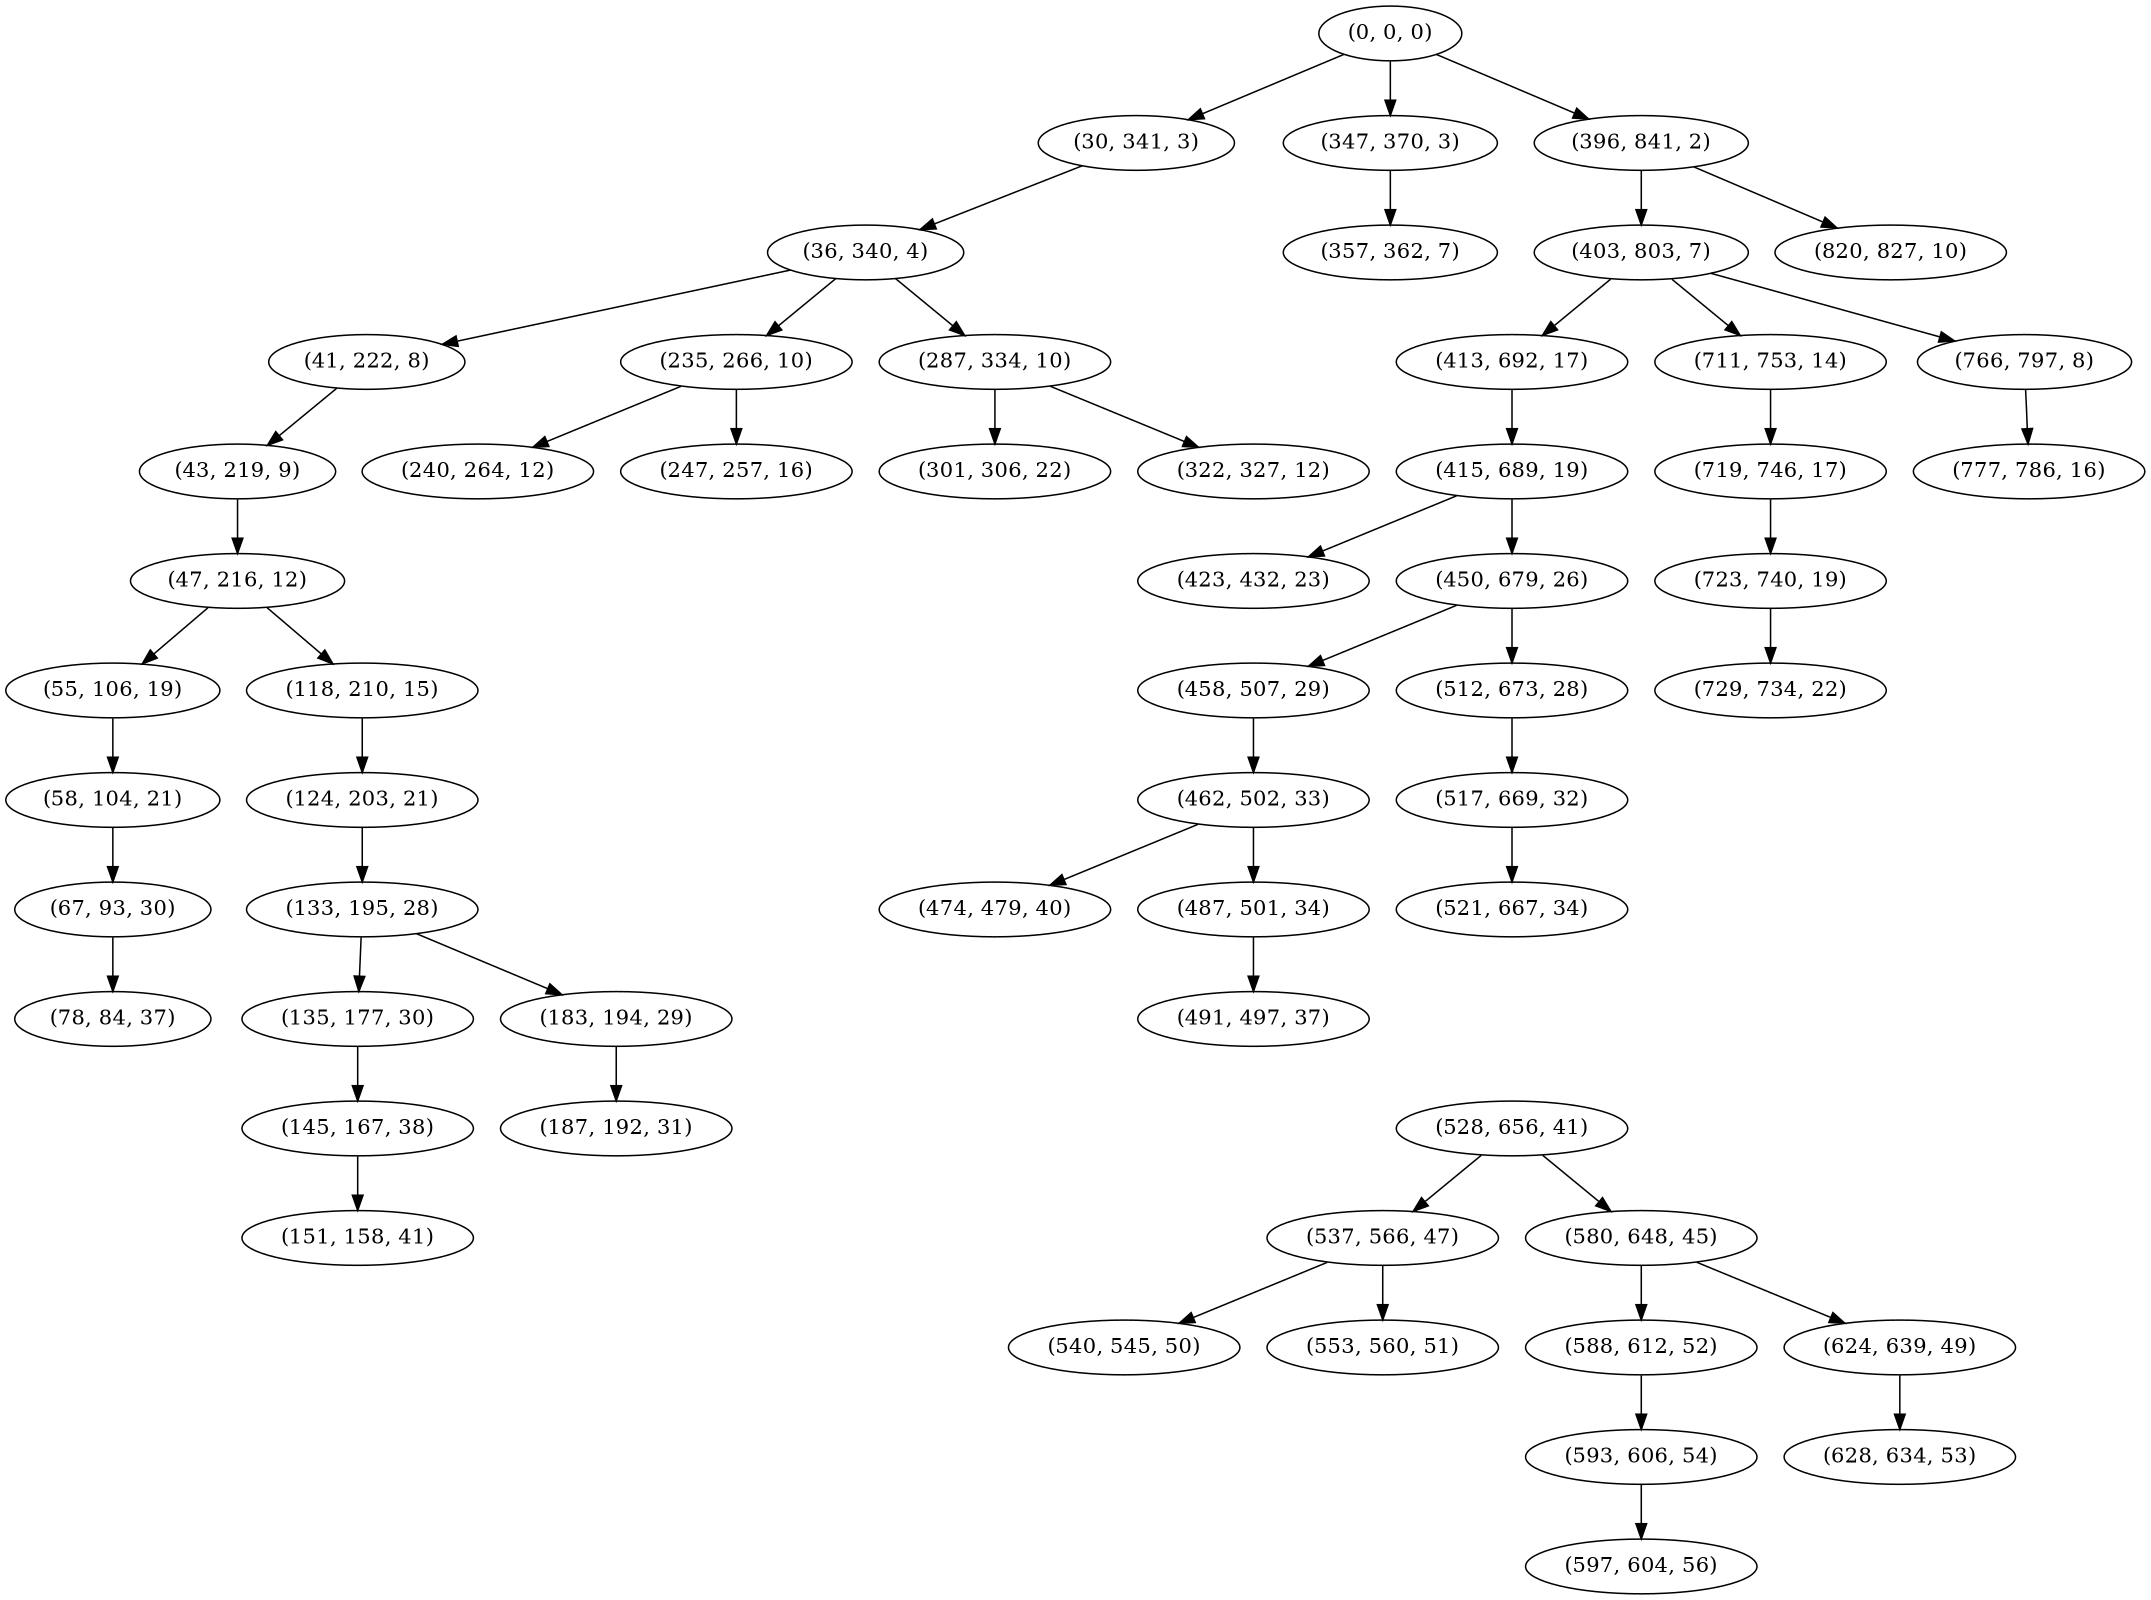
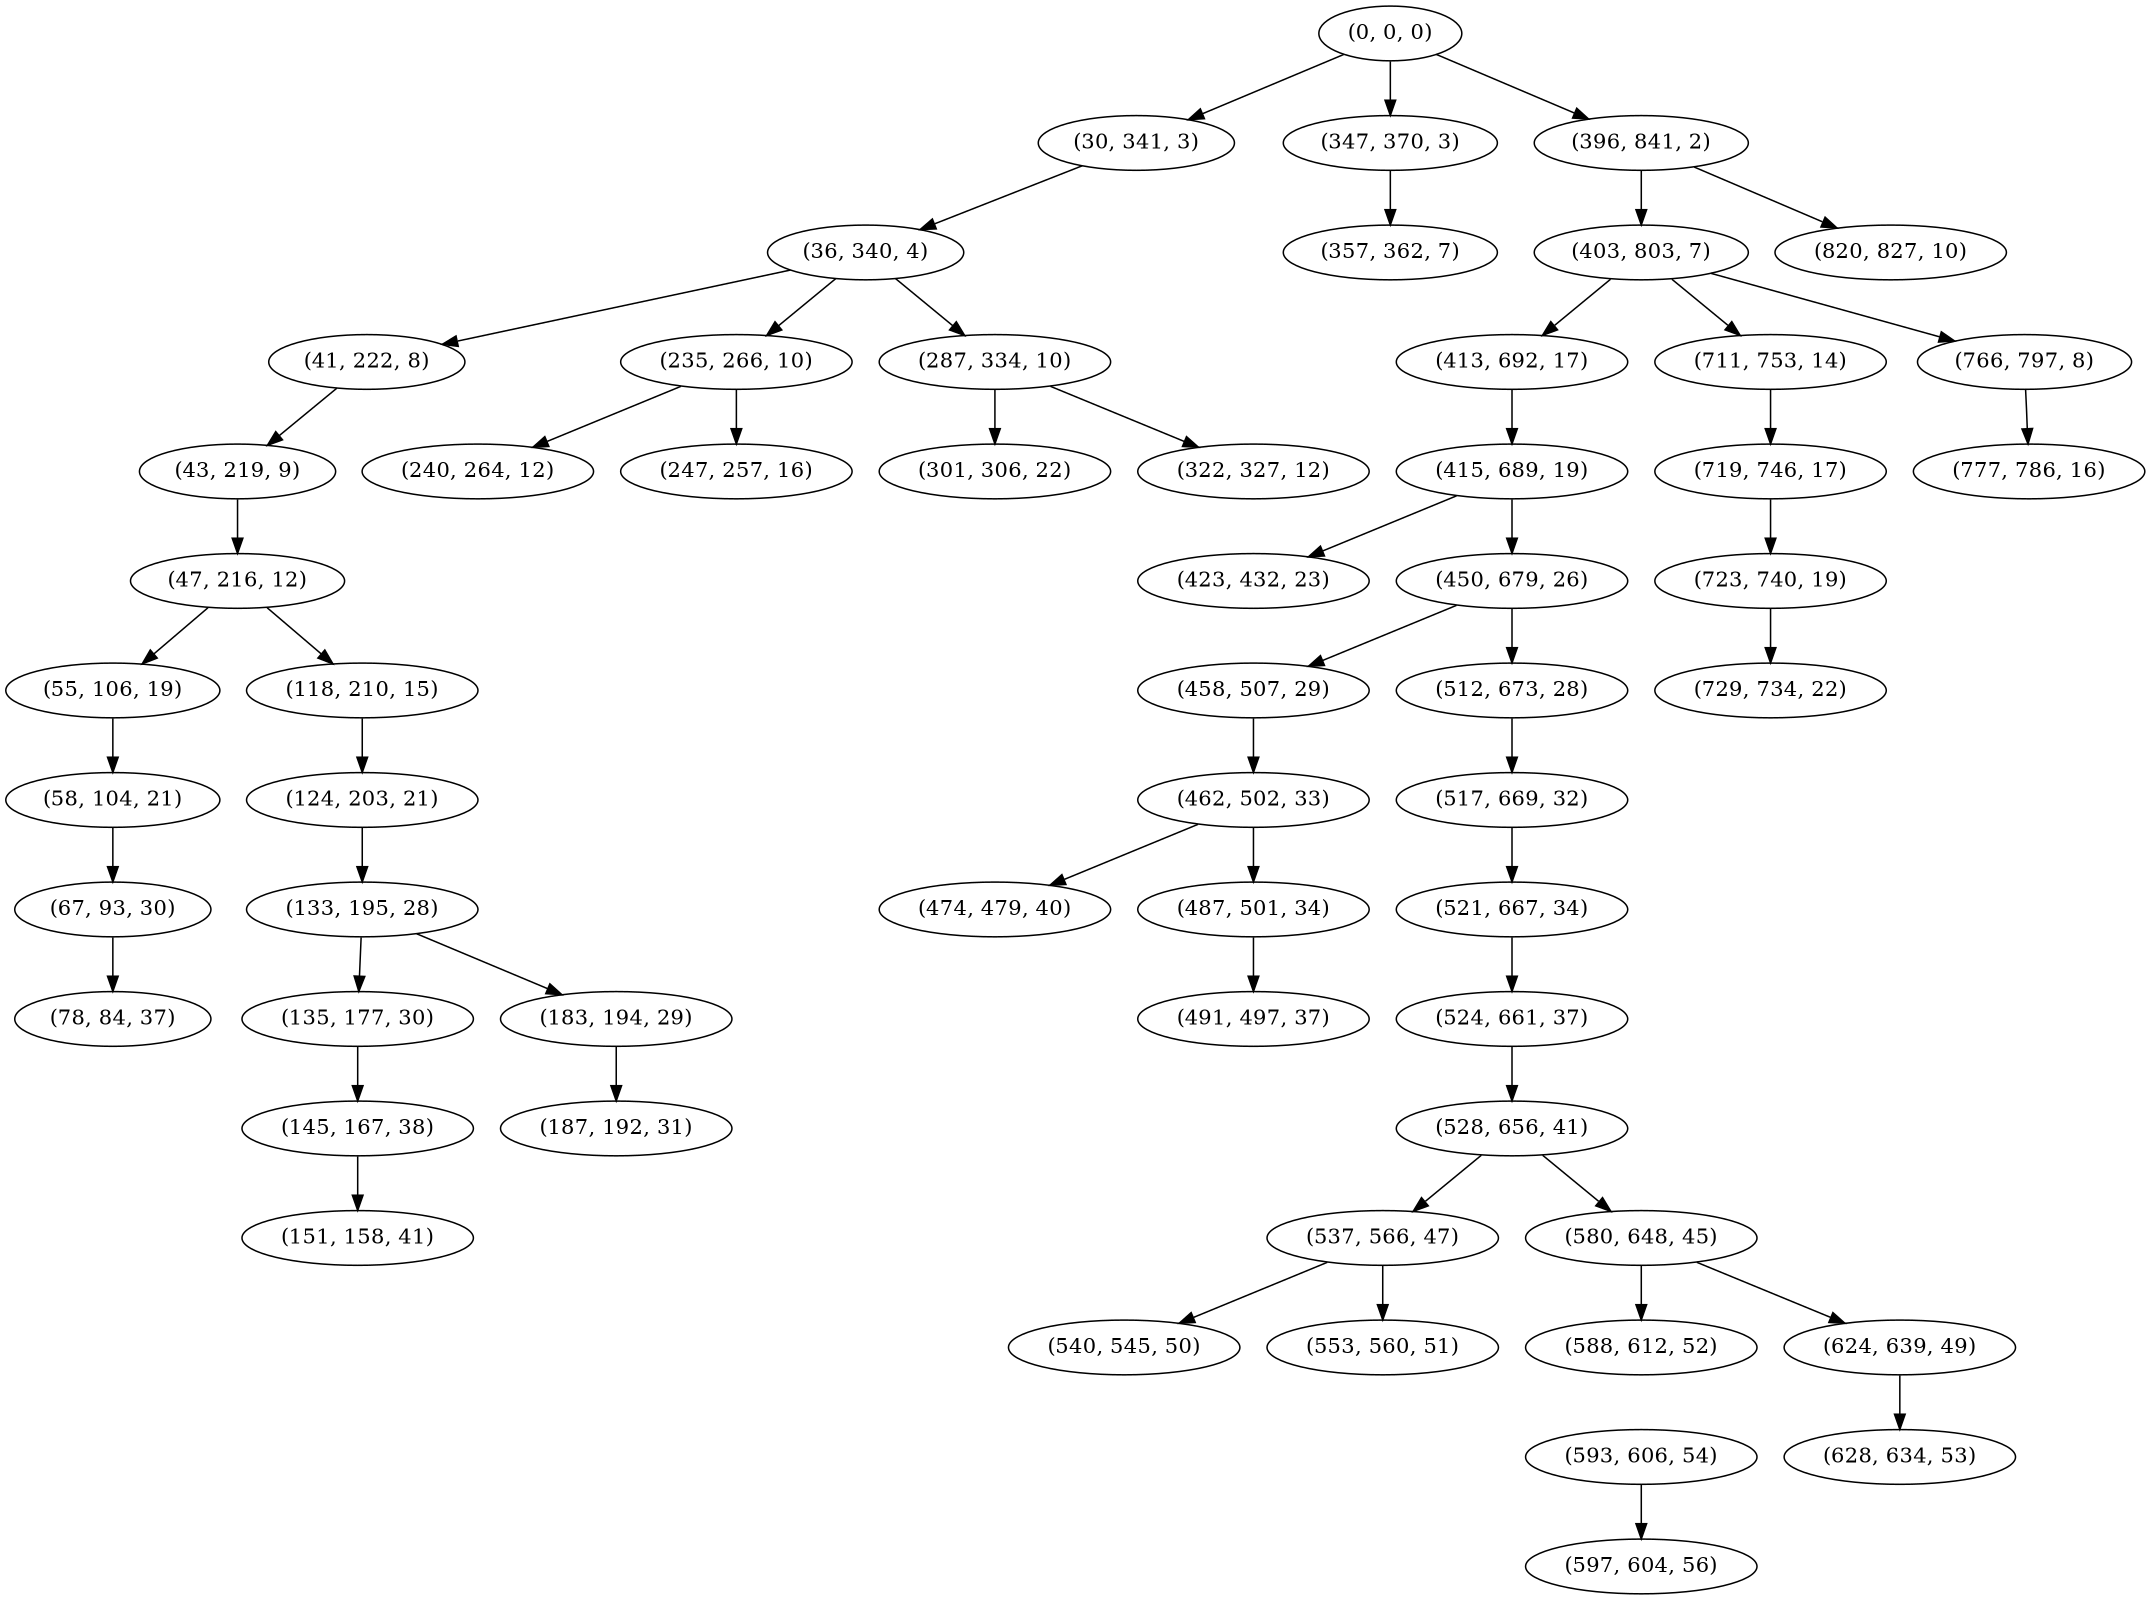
node "(524, 661, 37)": added
edge "(588, 612, 52)" -> "(593, 606, 54)": removed
